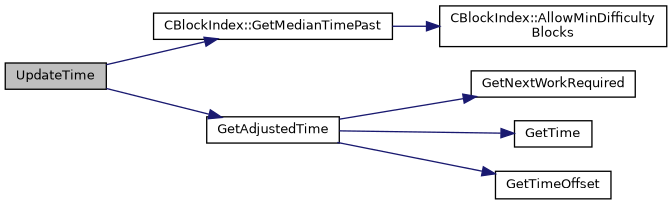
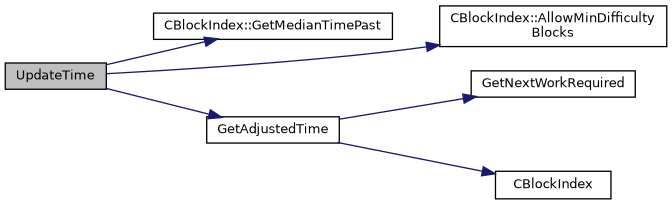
edge "CBlockIndex::GetMedianTimePast" -> "CBlockIndex::AllowMinDifficulty Blocks": now "UpdateTime" -> "CBlockIndex::AllowMinDifficulty Blocks"
node "GetTime": removed
node "GetTimeOffset": label "GetTimeOffset" -> "CBlockIndex"
